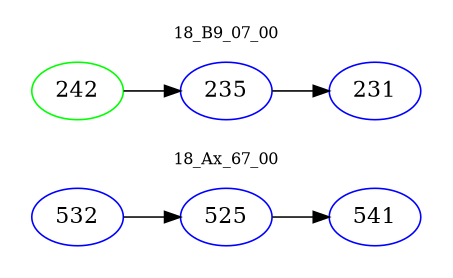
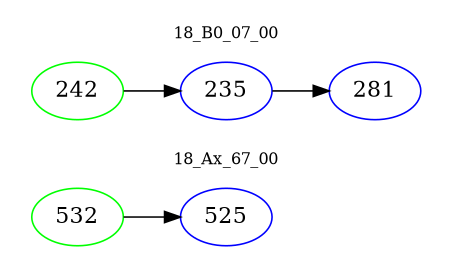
cluster "18_B9_07_00": label "18_B9_07_00" -> "18_B0_07_00"
node "231": label "231" -> "281"
node "532": color blue -> green
node "541": removed
